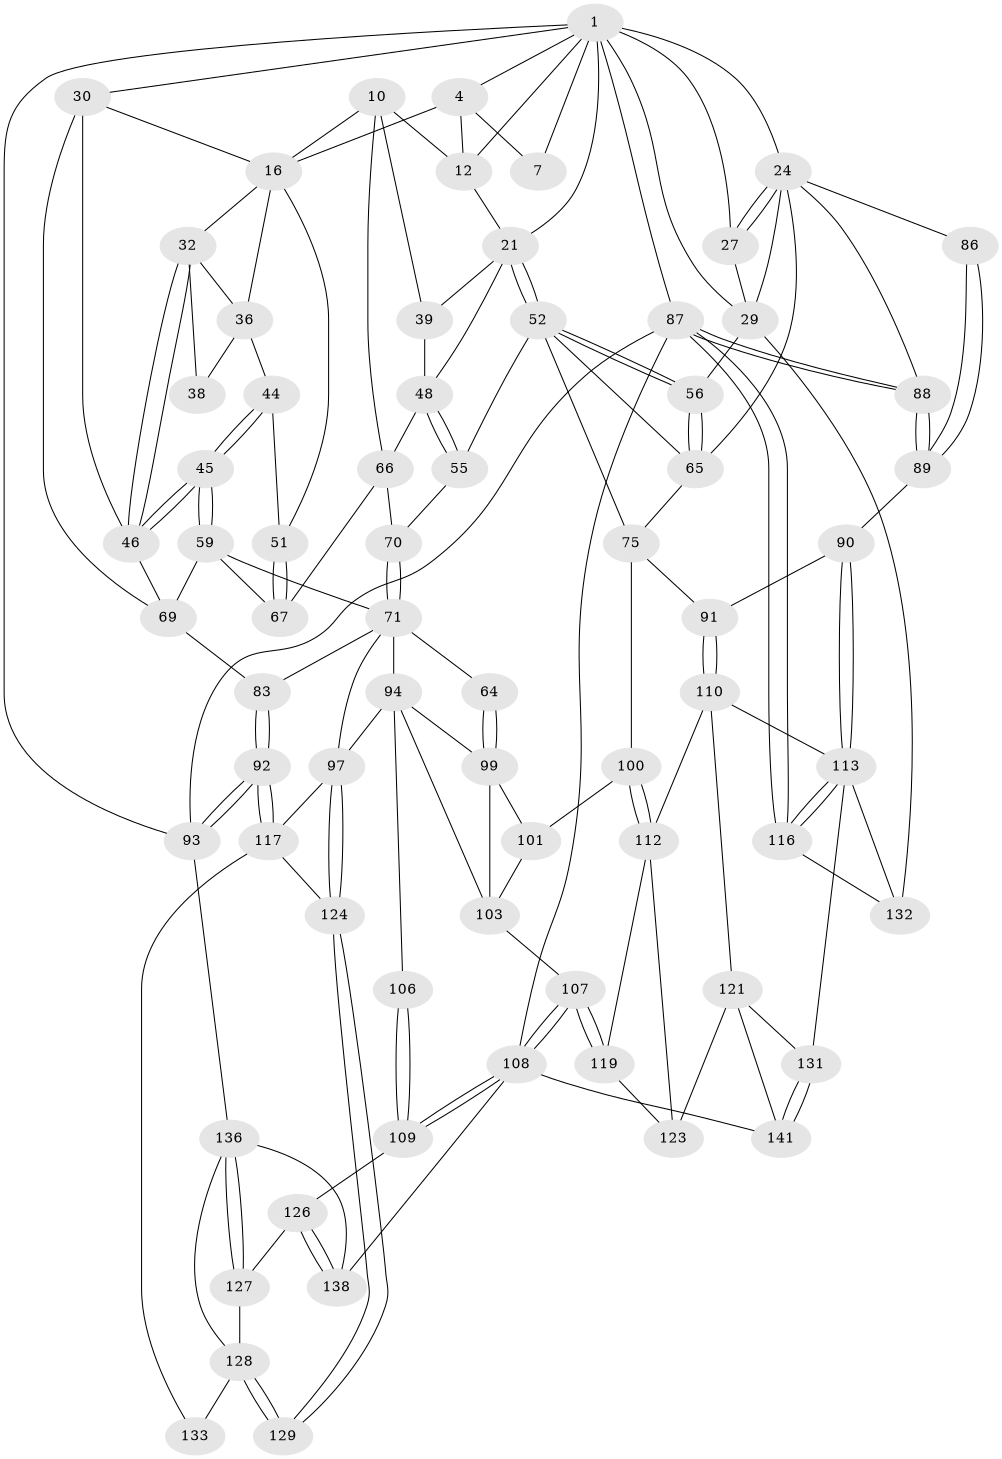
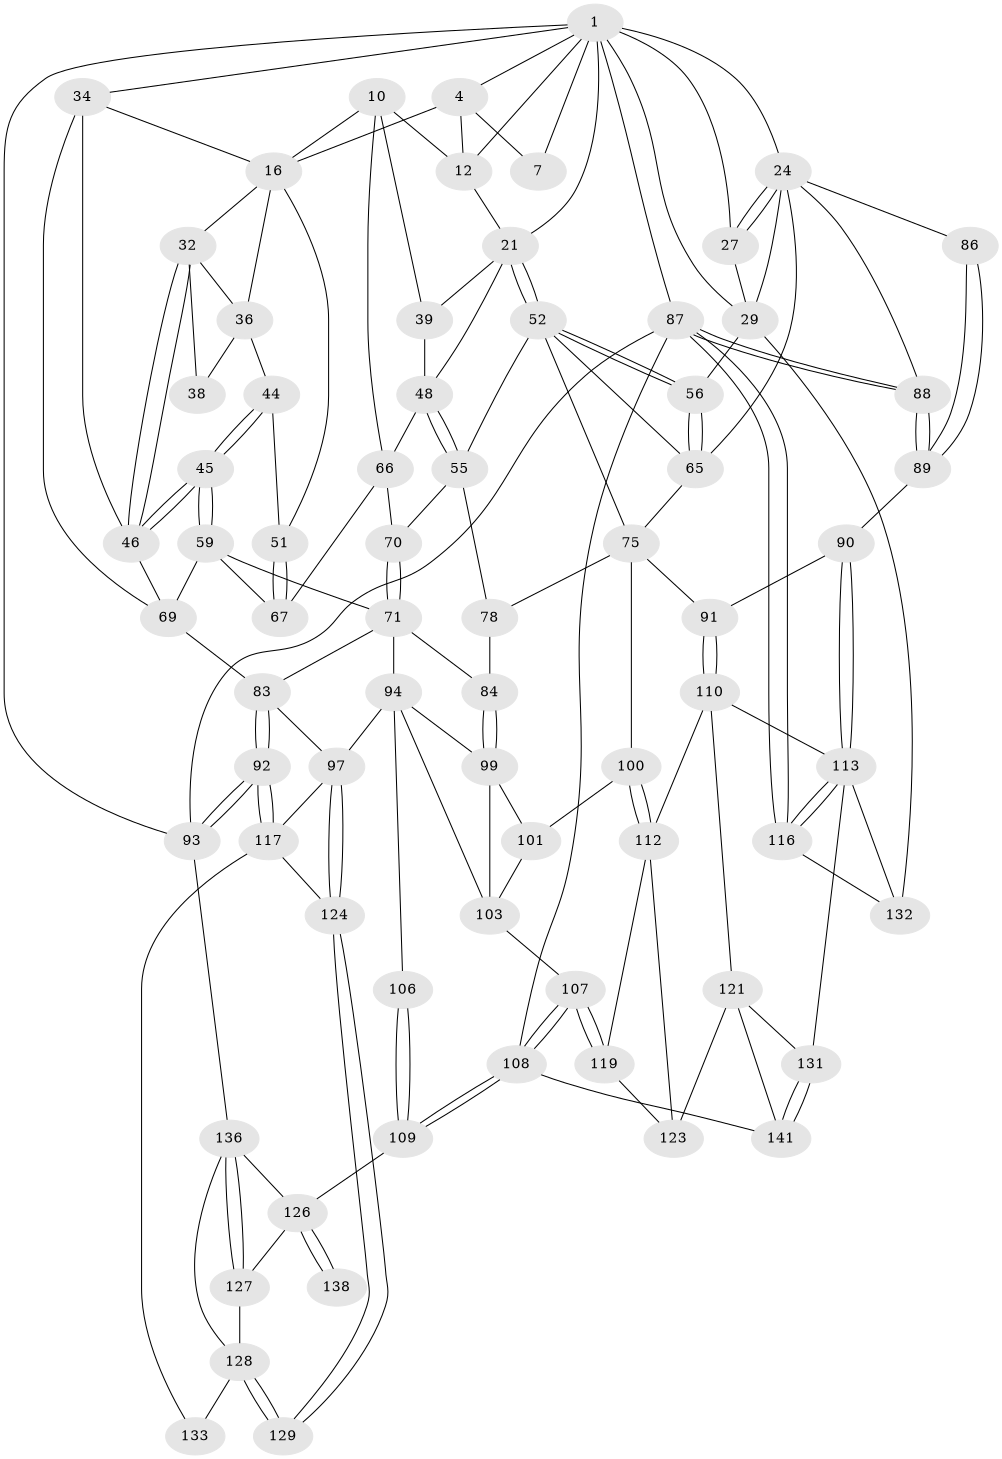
node "30": label "30" -> "34"
node "78": added
edge "71" -- "97": now "83" -- "97"
node "64": label "64" -> "84"
edge "108" -- "138": removed
edge "136" -- "138": now "136" -- "126"
